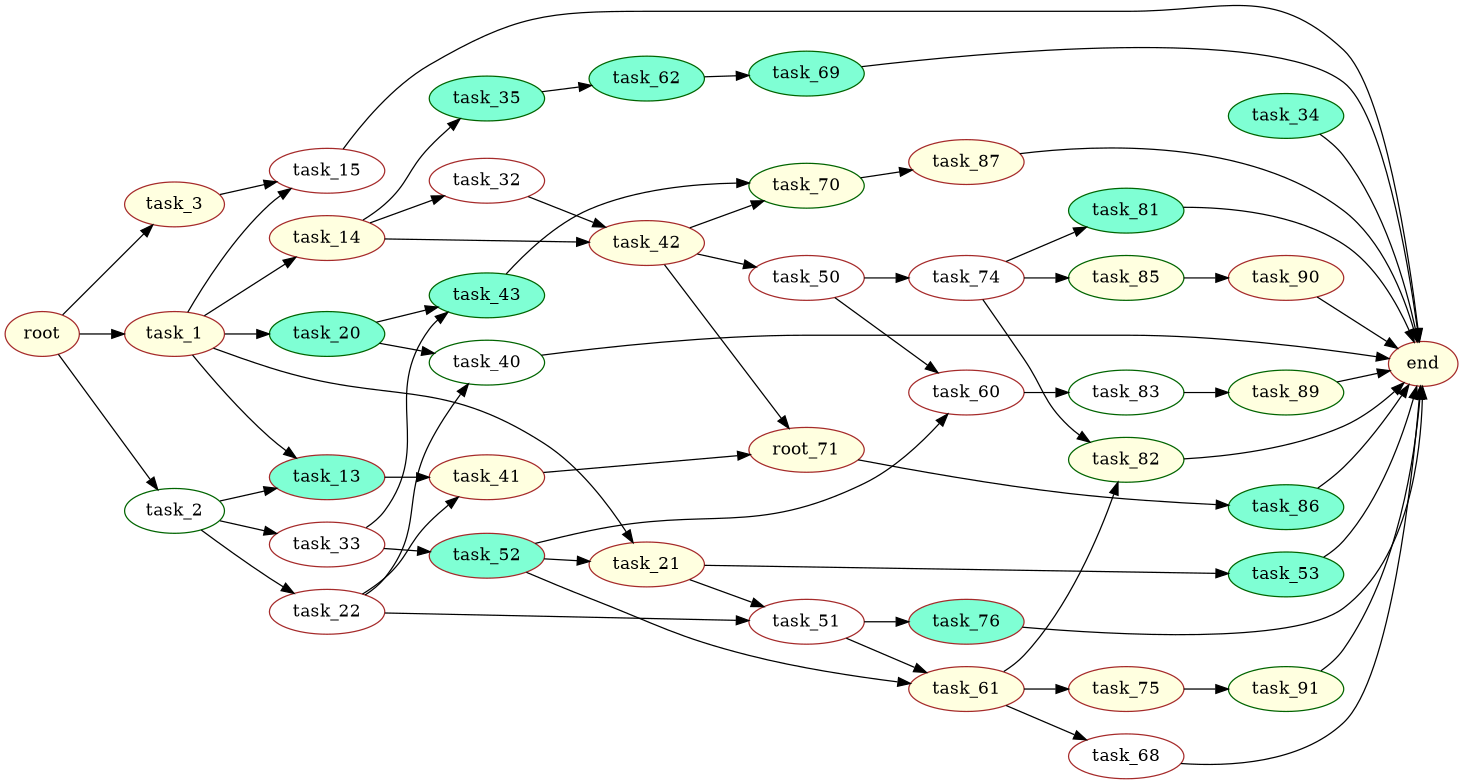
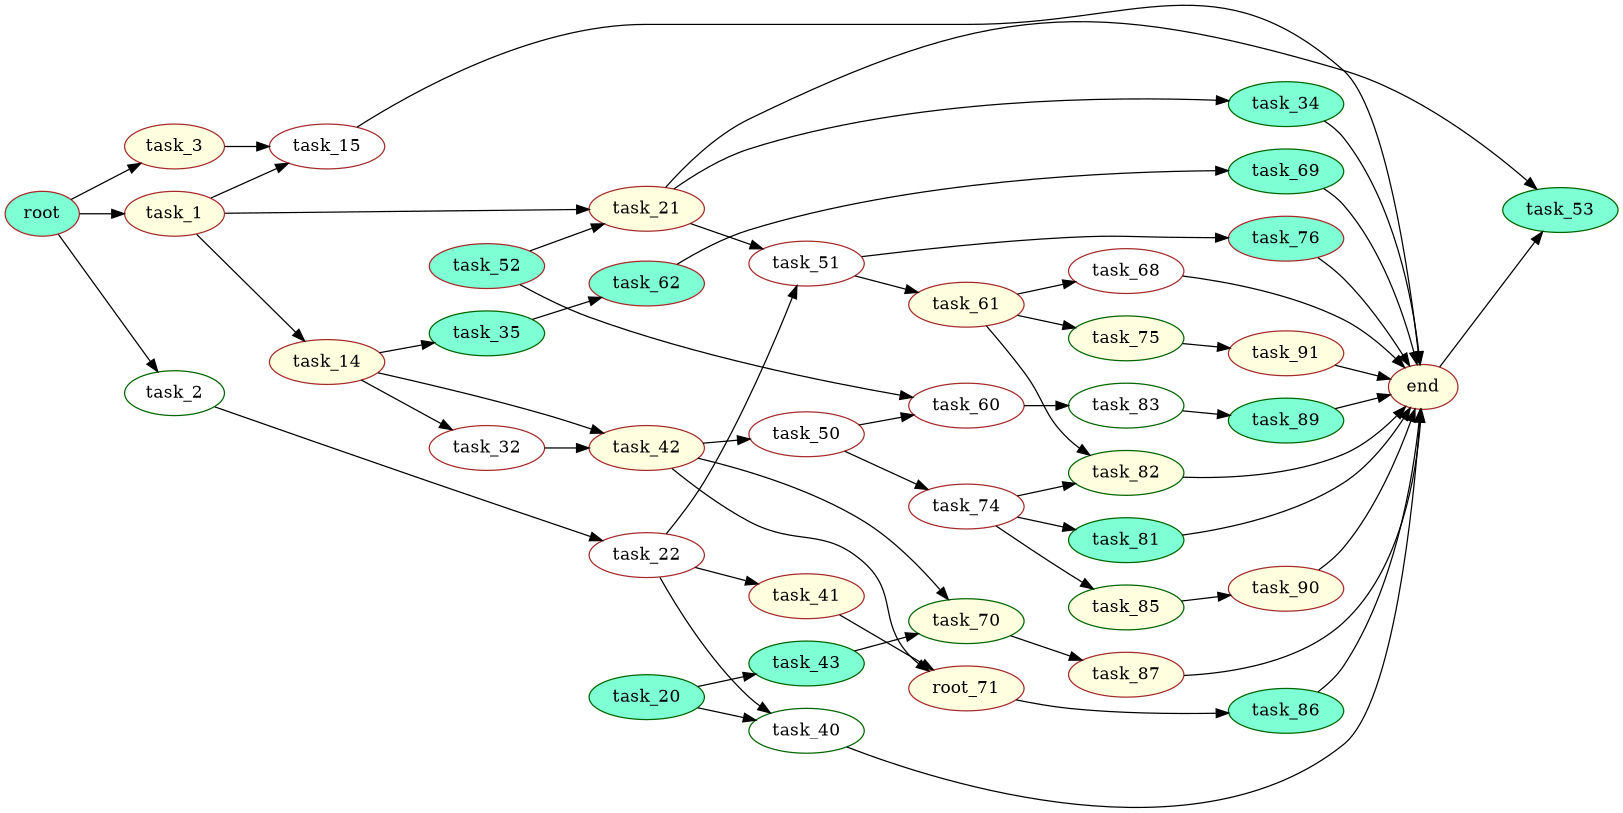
node "task_62": color darkgreen -> brown
edge "task_21" -> "task_34": added
node "root": fillcolor lightyellow -> aquamarine
edge "task_1" -> "task_20": removed
node "task_89": fillcolor lightyellow -> aquamarine
node "task_13": removed
edge "task_53" -> "end": reversed
node "task_33": removed
edge "task_52" -> "task_61": removed
node "task_75": color brown -> darkgreen
node "task_91": color darkgreen -> brown
